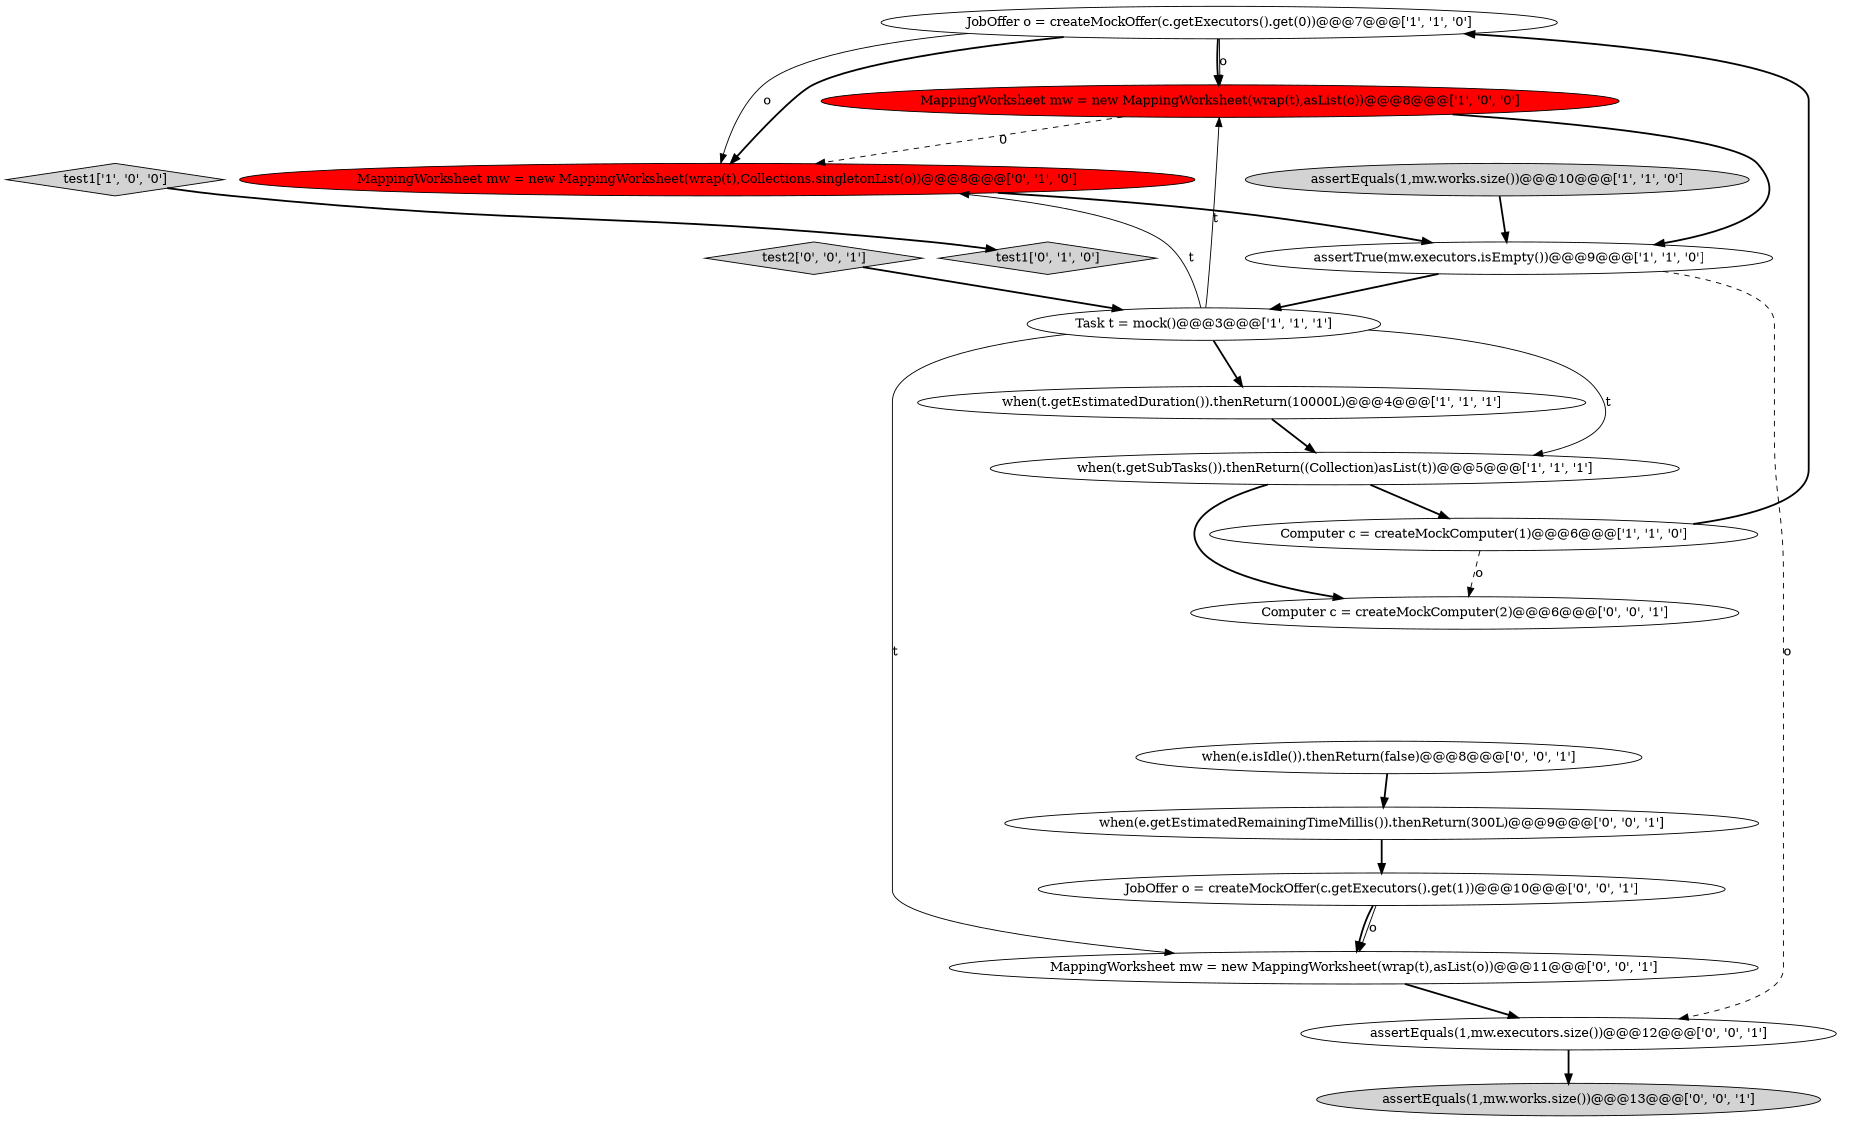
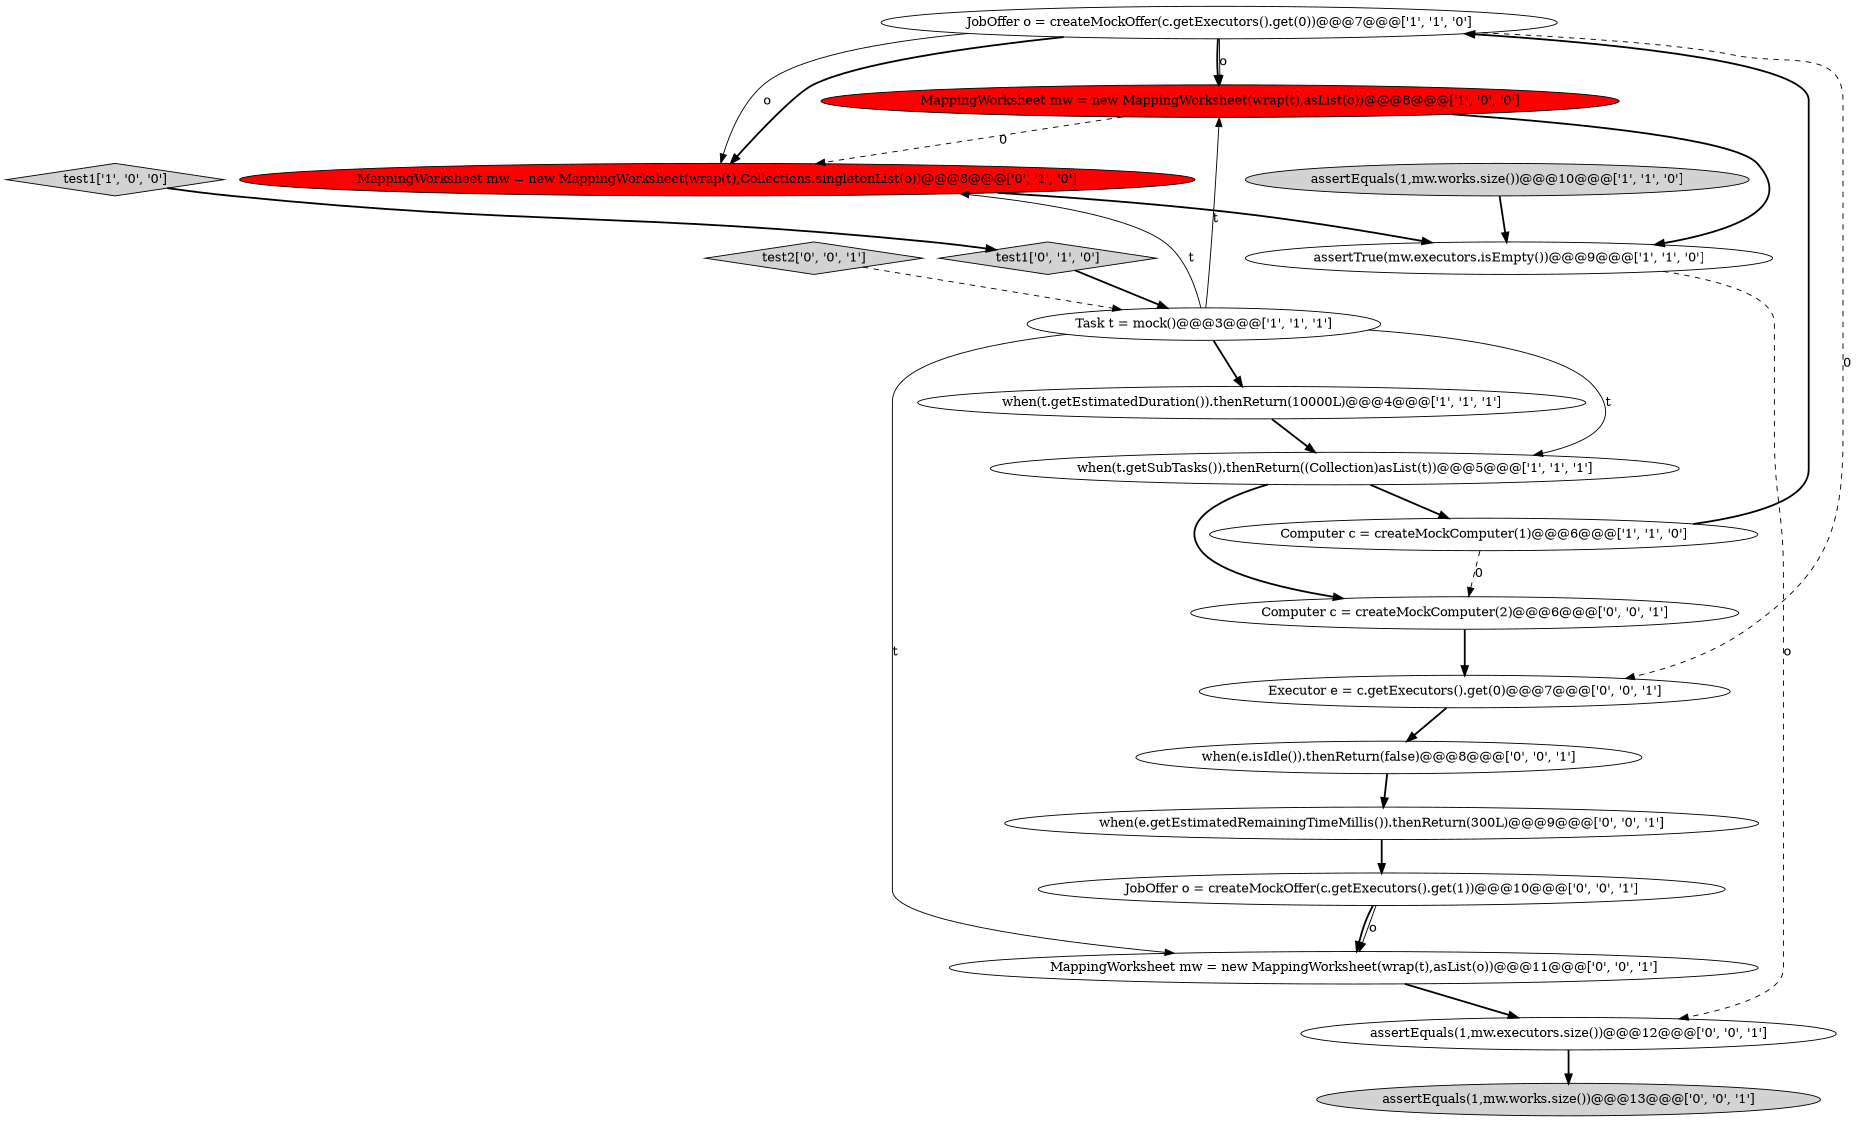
edge "test2['0', '0', '1']" -> "Task t = mock()@@@3@@@['1', '1', '1']": style bold -> dashed
edge "assertTrue(mw.executors.isEmpty())@@@9@@@['1', '1', '0']" -> "Task t = mock()@@@3@@@['1', '1', '1']": now "test1['0', '1', '0']" -> "Task t = mock()@@@3@@@['1', '1', '1']"
edge "Computer c = createMockComputer(1)@@@6@@@['1', '1', '0']" -> "Computer c = createMockComputer(2)@@@6@@@['0', '0', '1']": label "o" -> "0"
node "Executor e = c.getExecutors().get(0)@@@7@@@['0', '0', '1']": added
